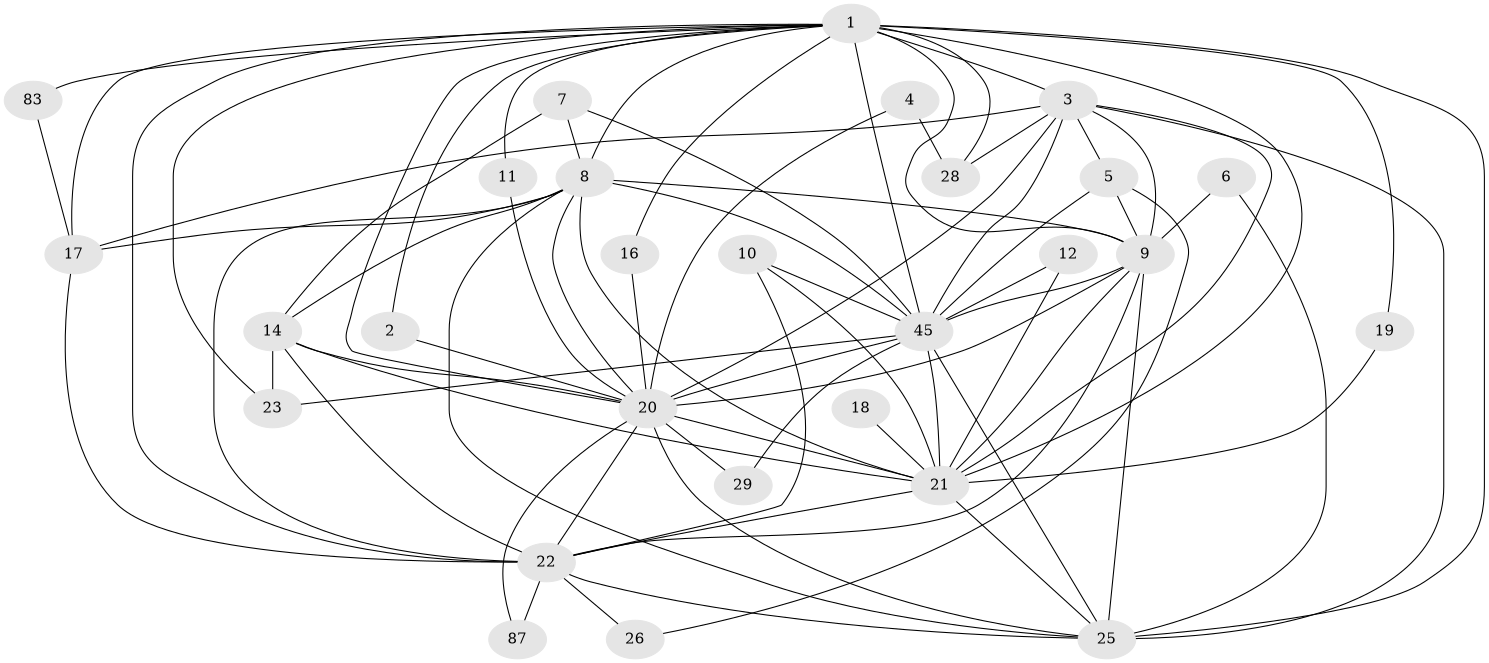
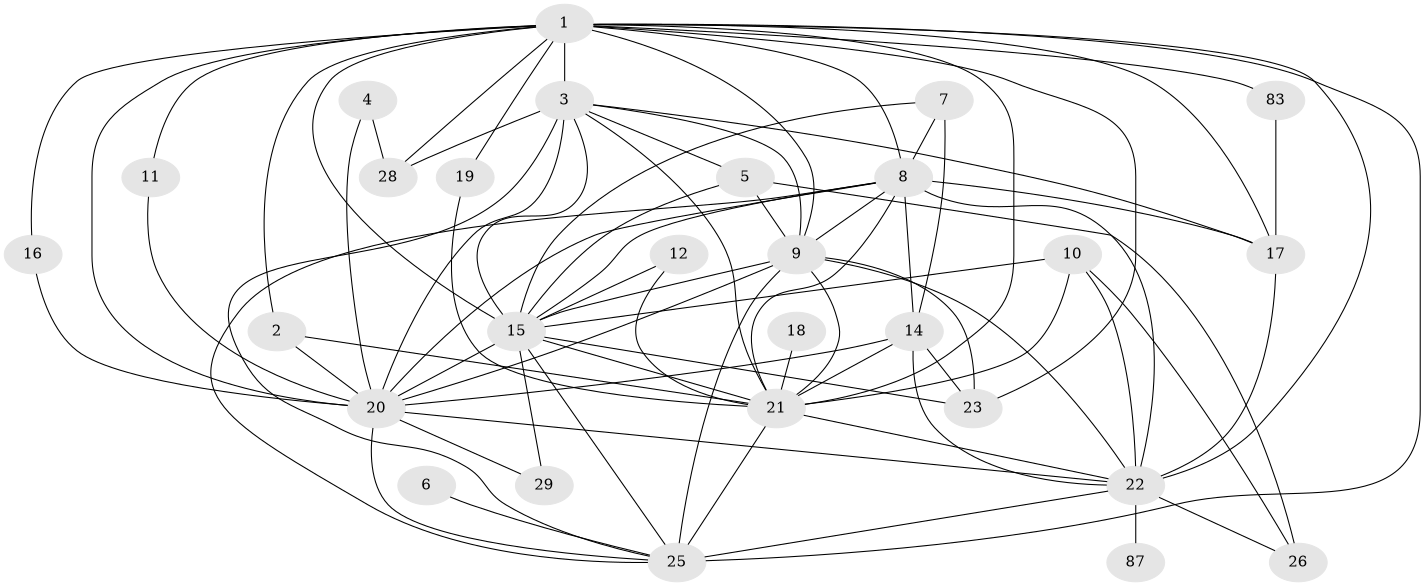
edge "6" -- "9": now "23" -- "9"
node "45": label "45" -> "15"
edge "10" -- "26": added
edge "20" -- "21": now "2" -- "21"
edge "20" -- "87": removed
